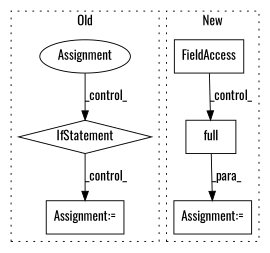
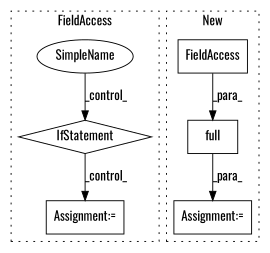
cluster "Old": label "Old" -> "FieldAccess"
node "Assignment": label "Assignment" -> "SimpleName"
edge "FieldAccess" -> "full": label "_control_" -> "_para_"
